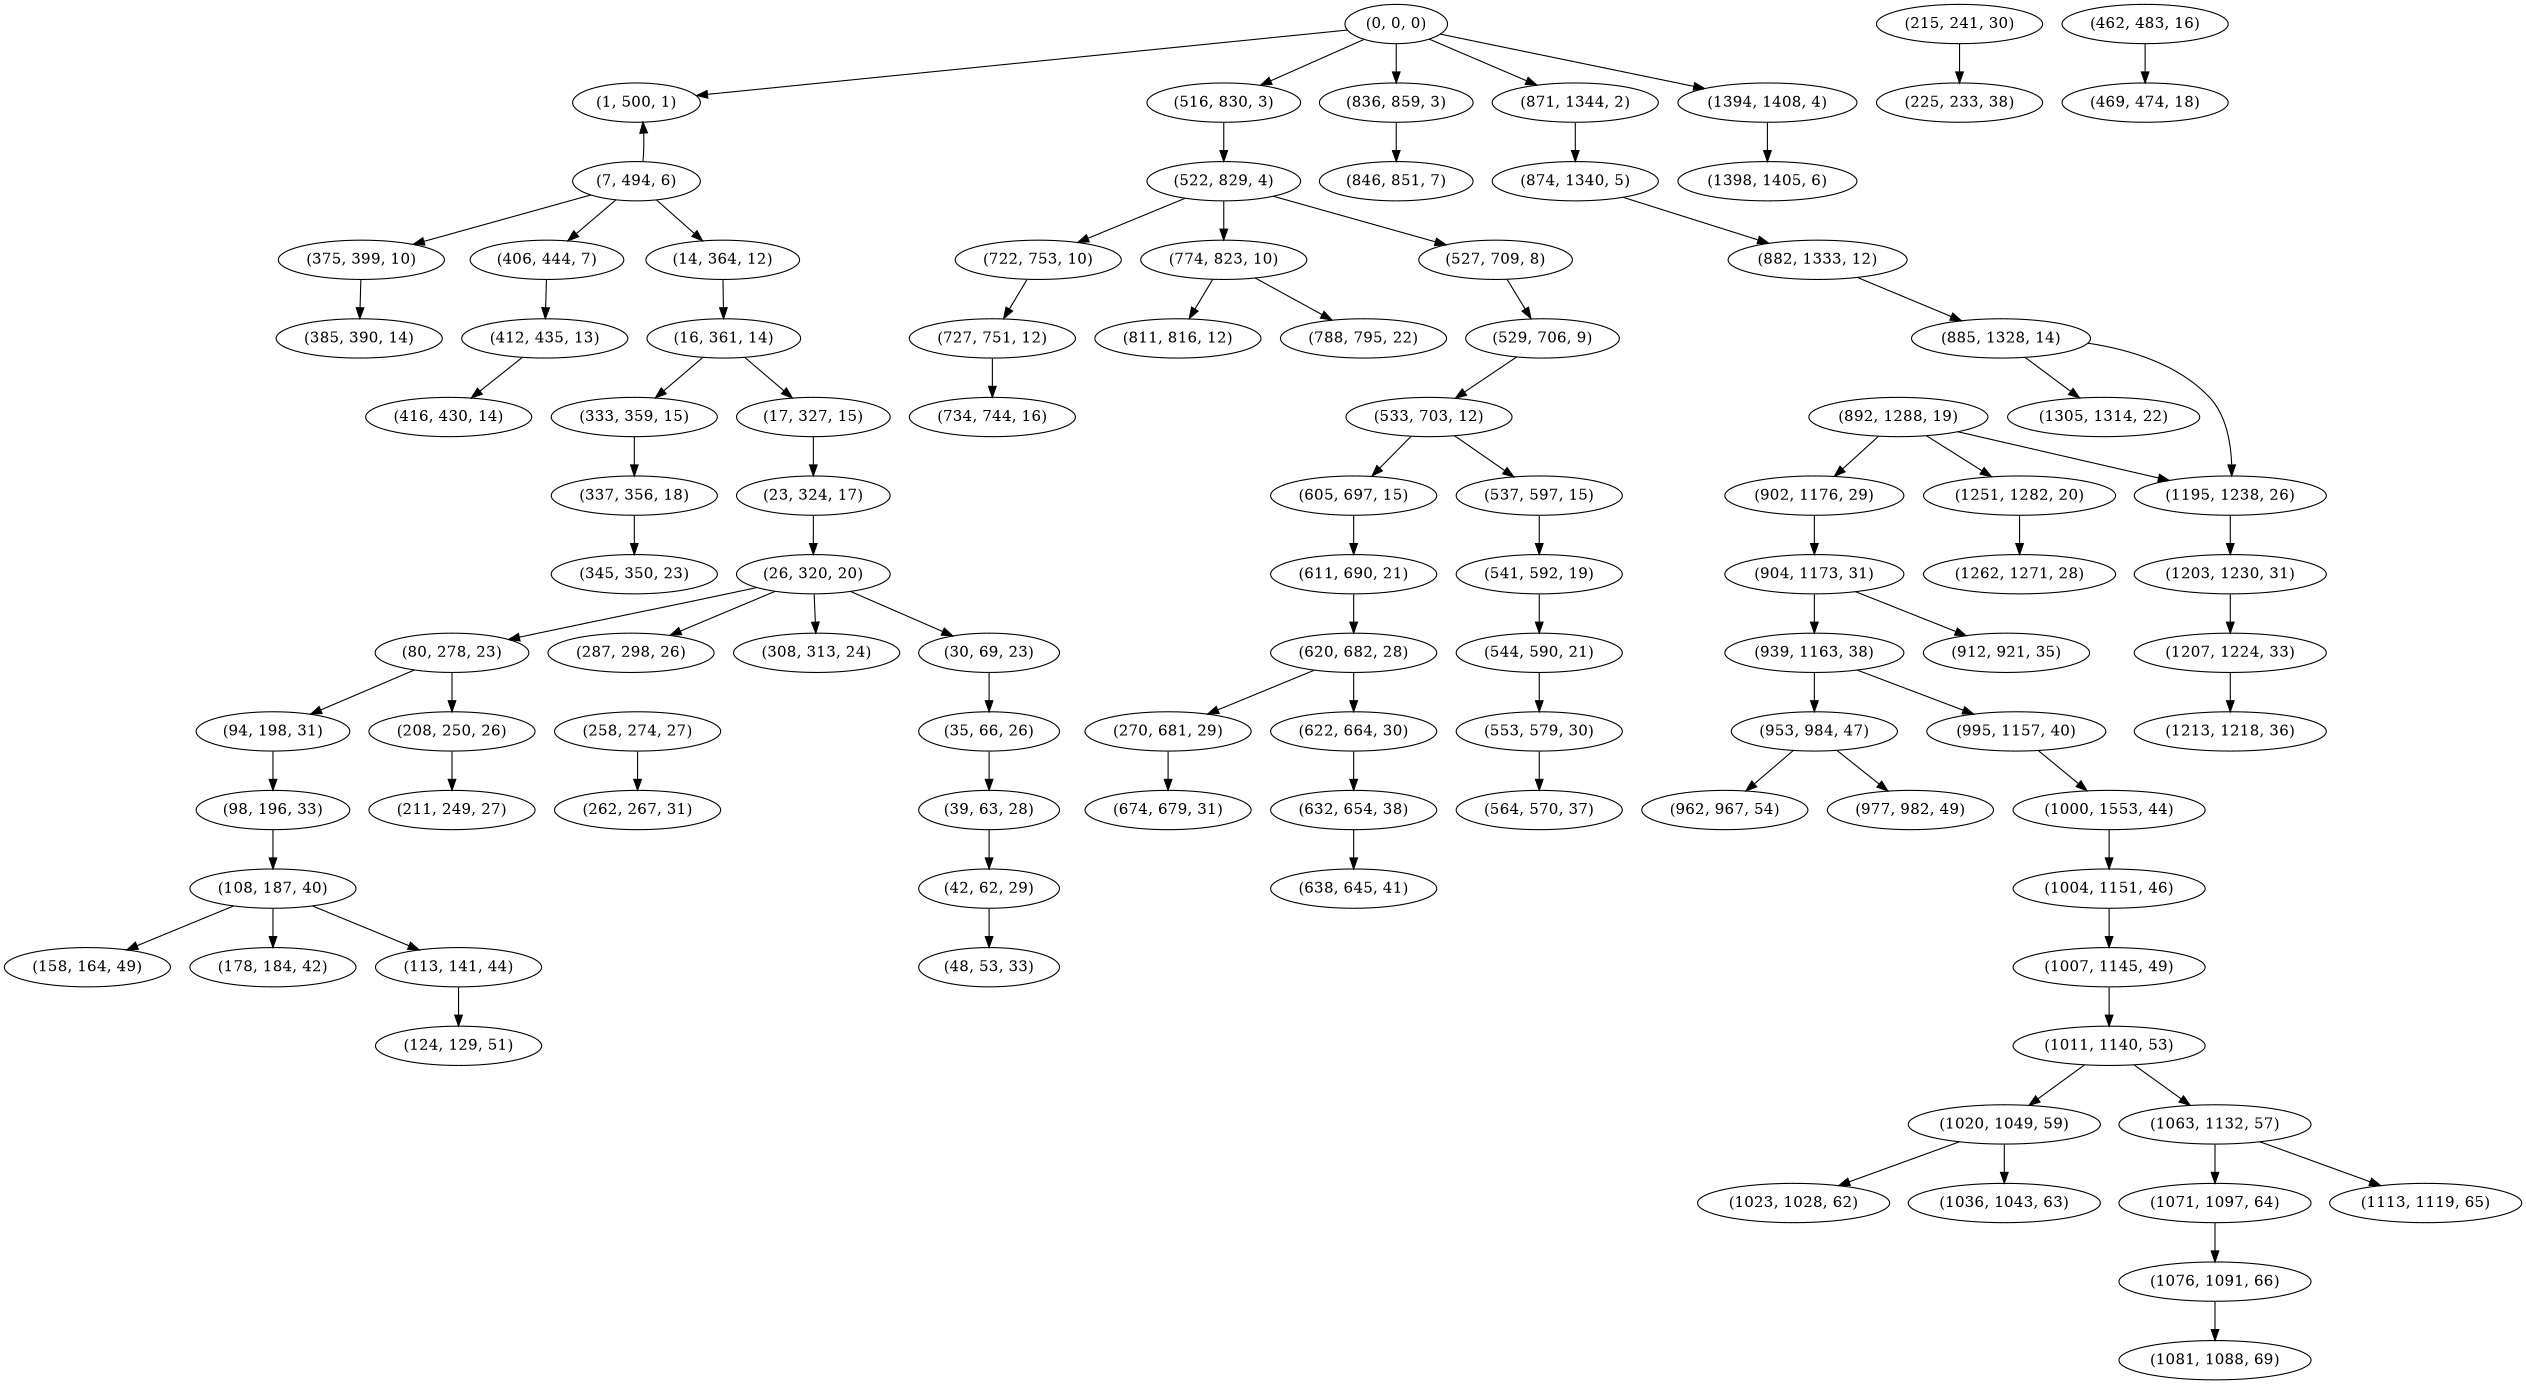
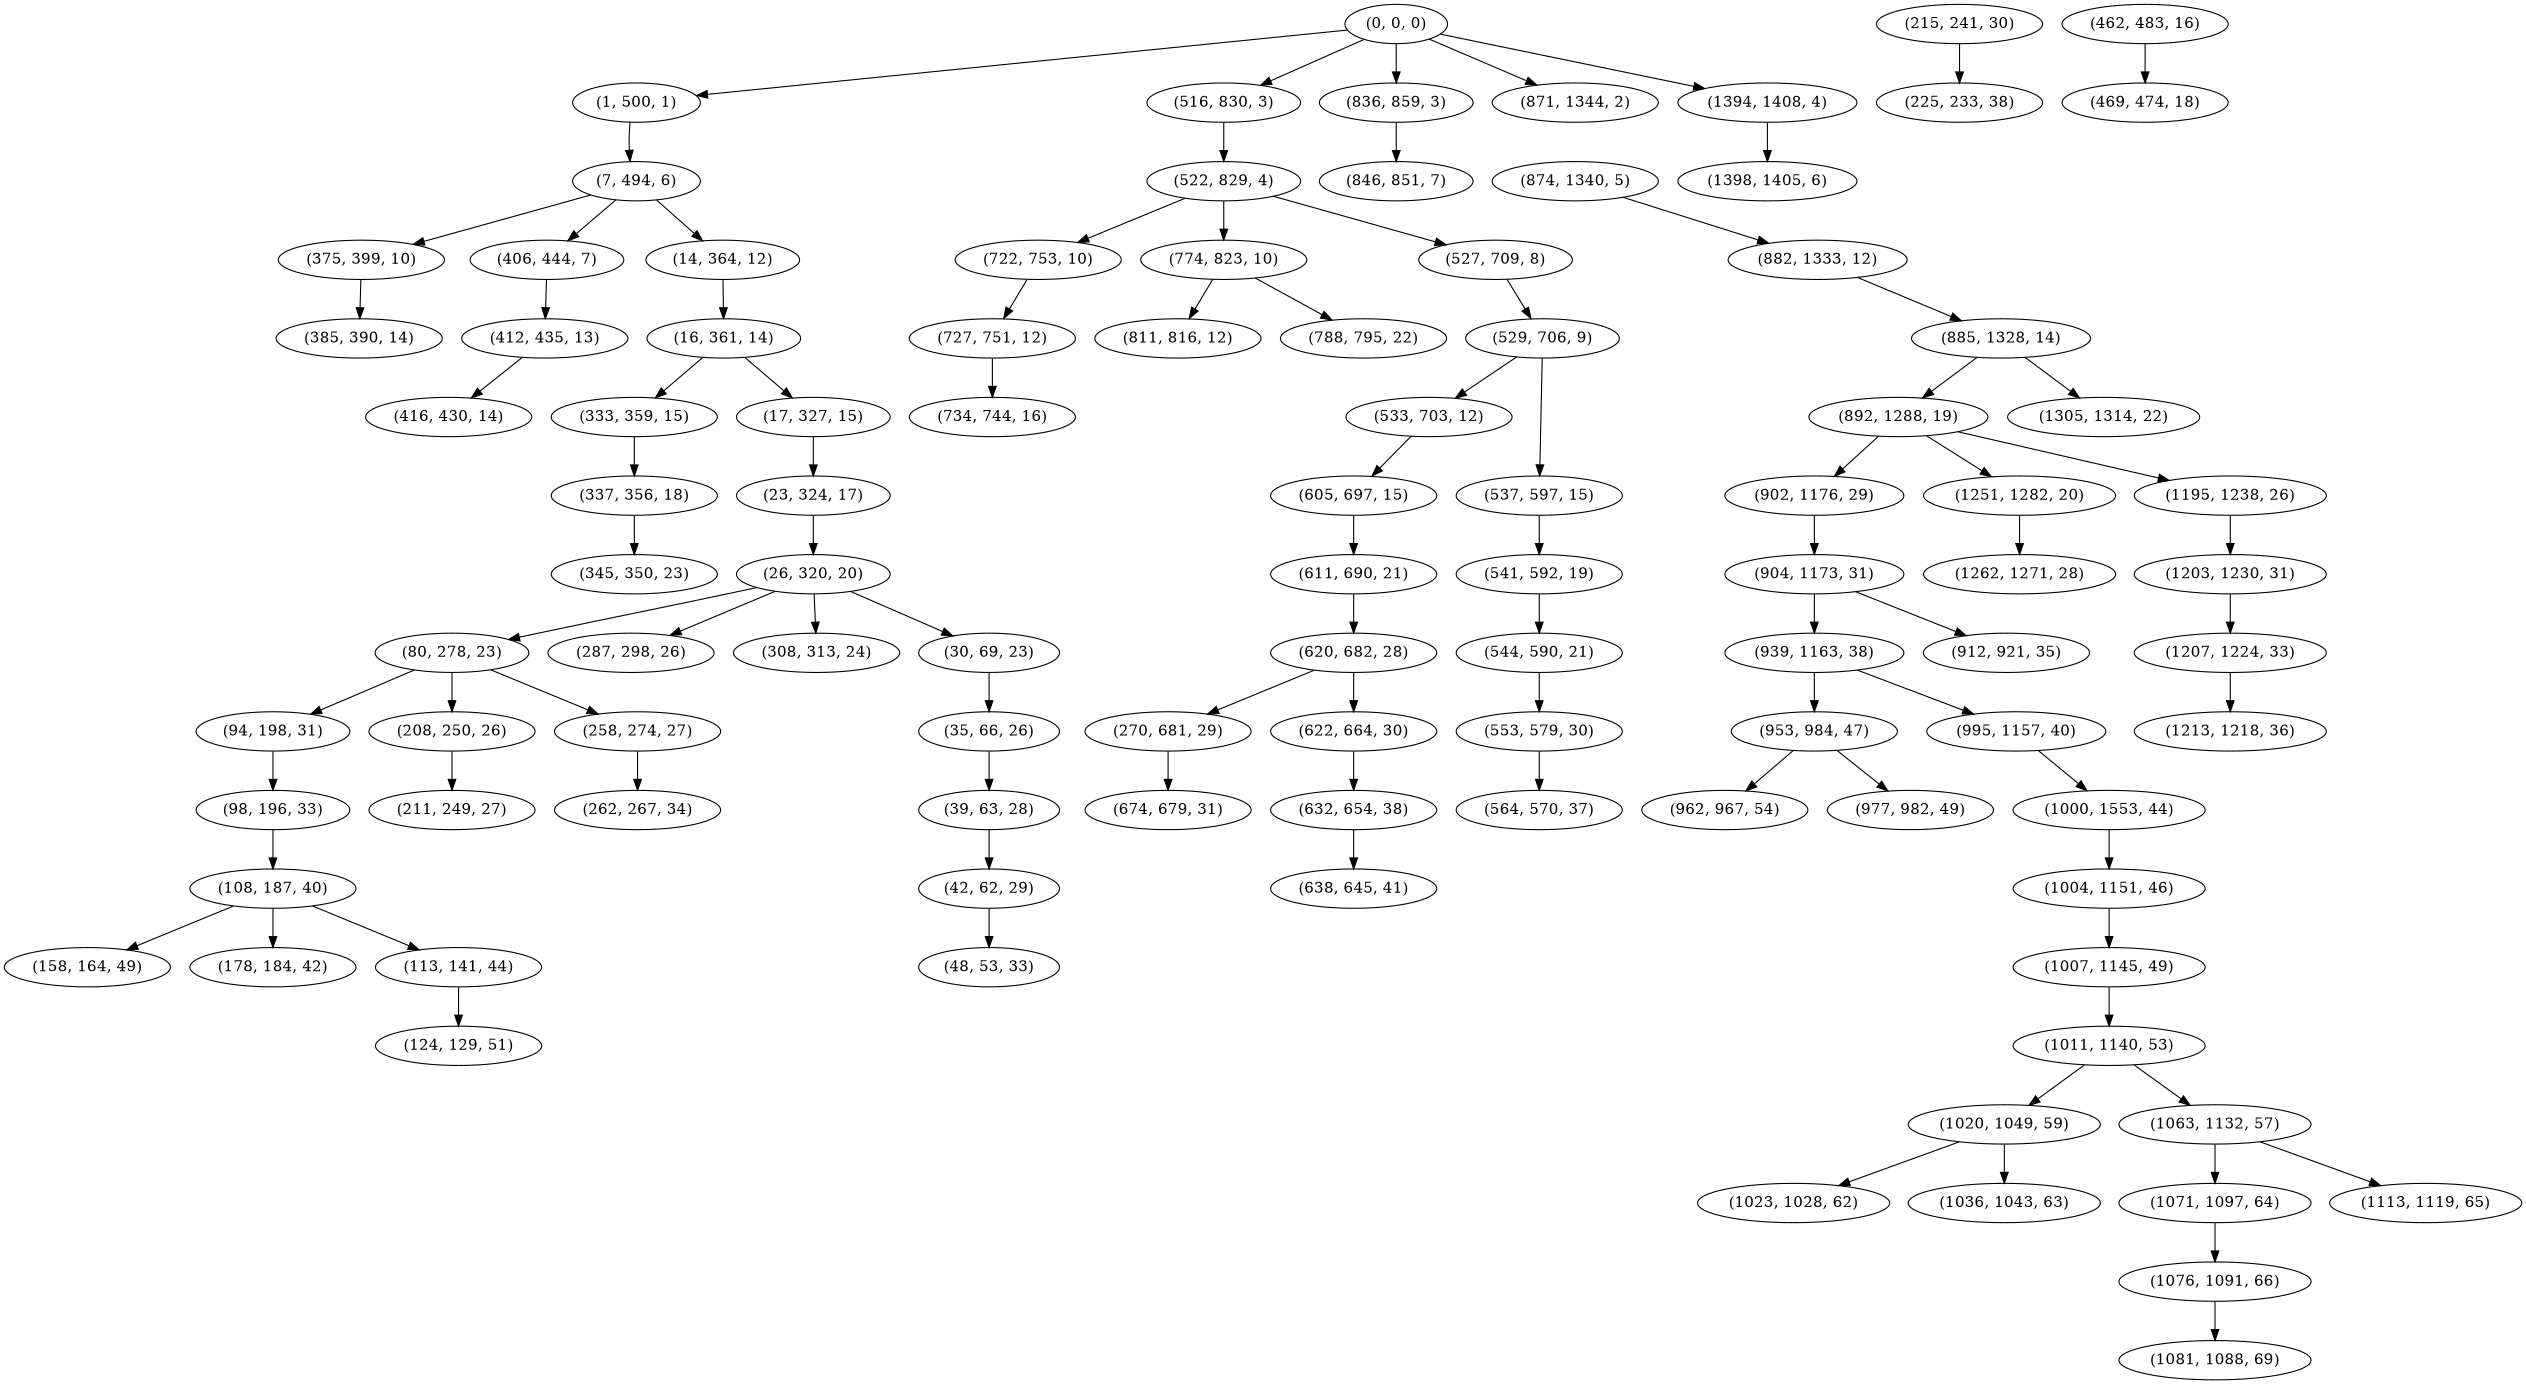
edge "(871, 1344, 2)" -> "(874, 1340, 5)": removed
edge "(7, 494, 6)" -> "(1, 500, 1)": reversed
edge "(885, 1328, 14)" -> "(1195, 1238, 26)": now "(885, 1328, 14)" -> "(892, 1288, 19)"
edge "(533, 703, 12)" -> "(537, 597, 15)": now "(529, 706, 9)" -> "(537, 597, 15)"
edge "(80, 278, 23)" -> "(258, 274, 27)": added
node "(262, 267, 31)": label "(262, 267, 31)" -> "(262, 267, 34)"
